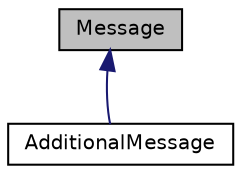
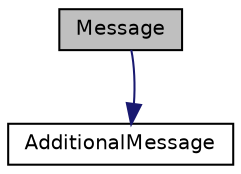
edge "AdditionalMessage" -> "Message": reversed
